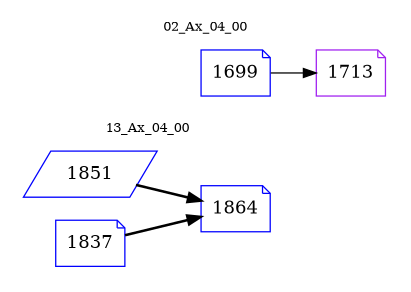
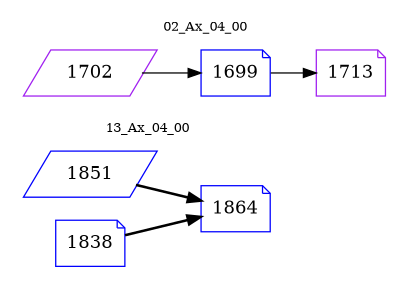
node "1702": added
node "1837": label "1837" -> "1838"
